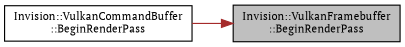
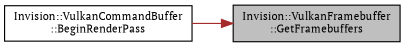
node "Invision::VulkanFramebuffer ::BeginRenderPass": label "Invision::VulkanFramebuffer ::BeginRenderPass" -> "Invision::VulkanFramebuffer ::GetFramebuffers"
